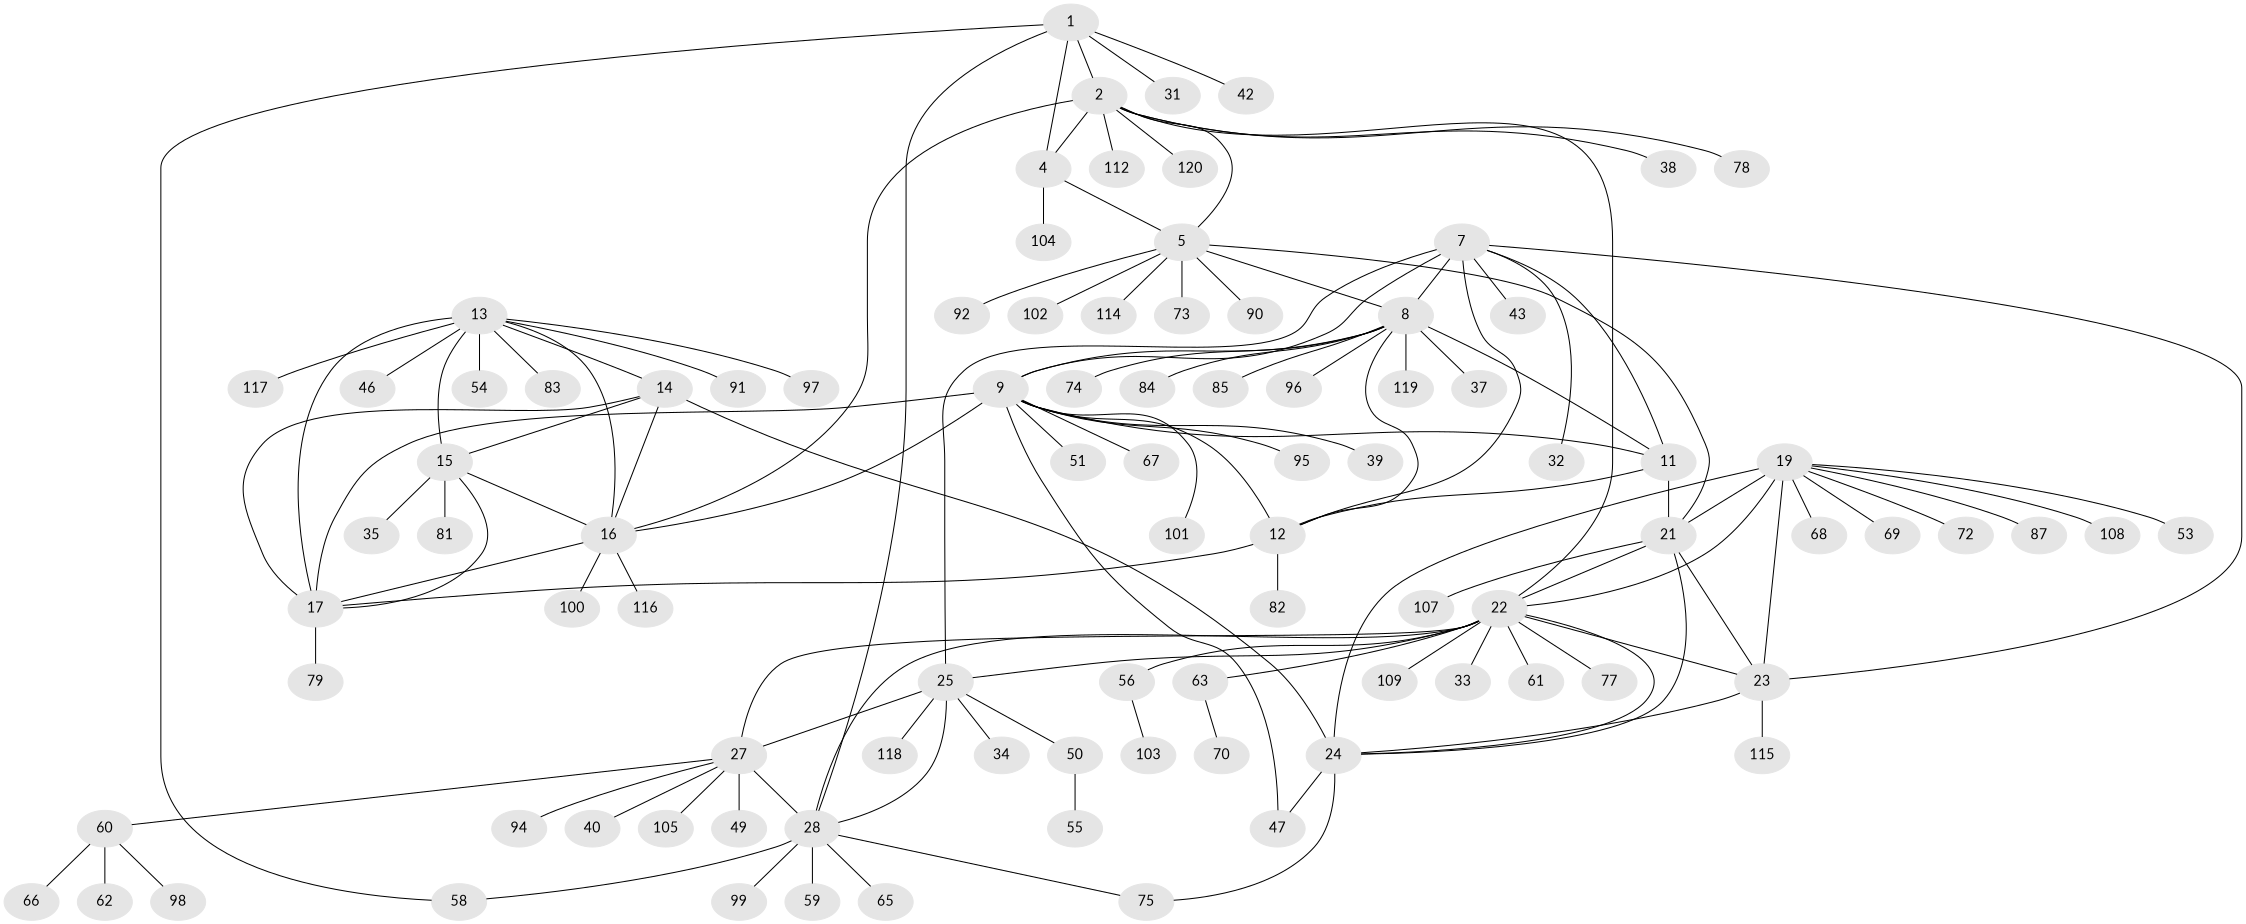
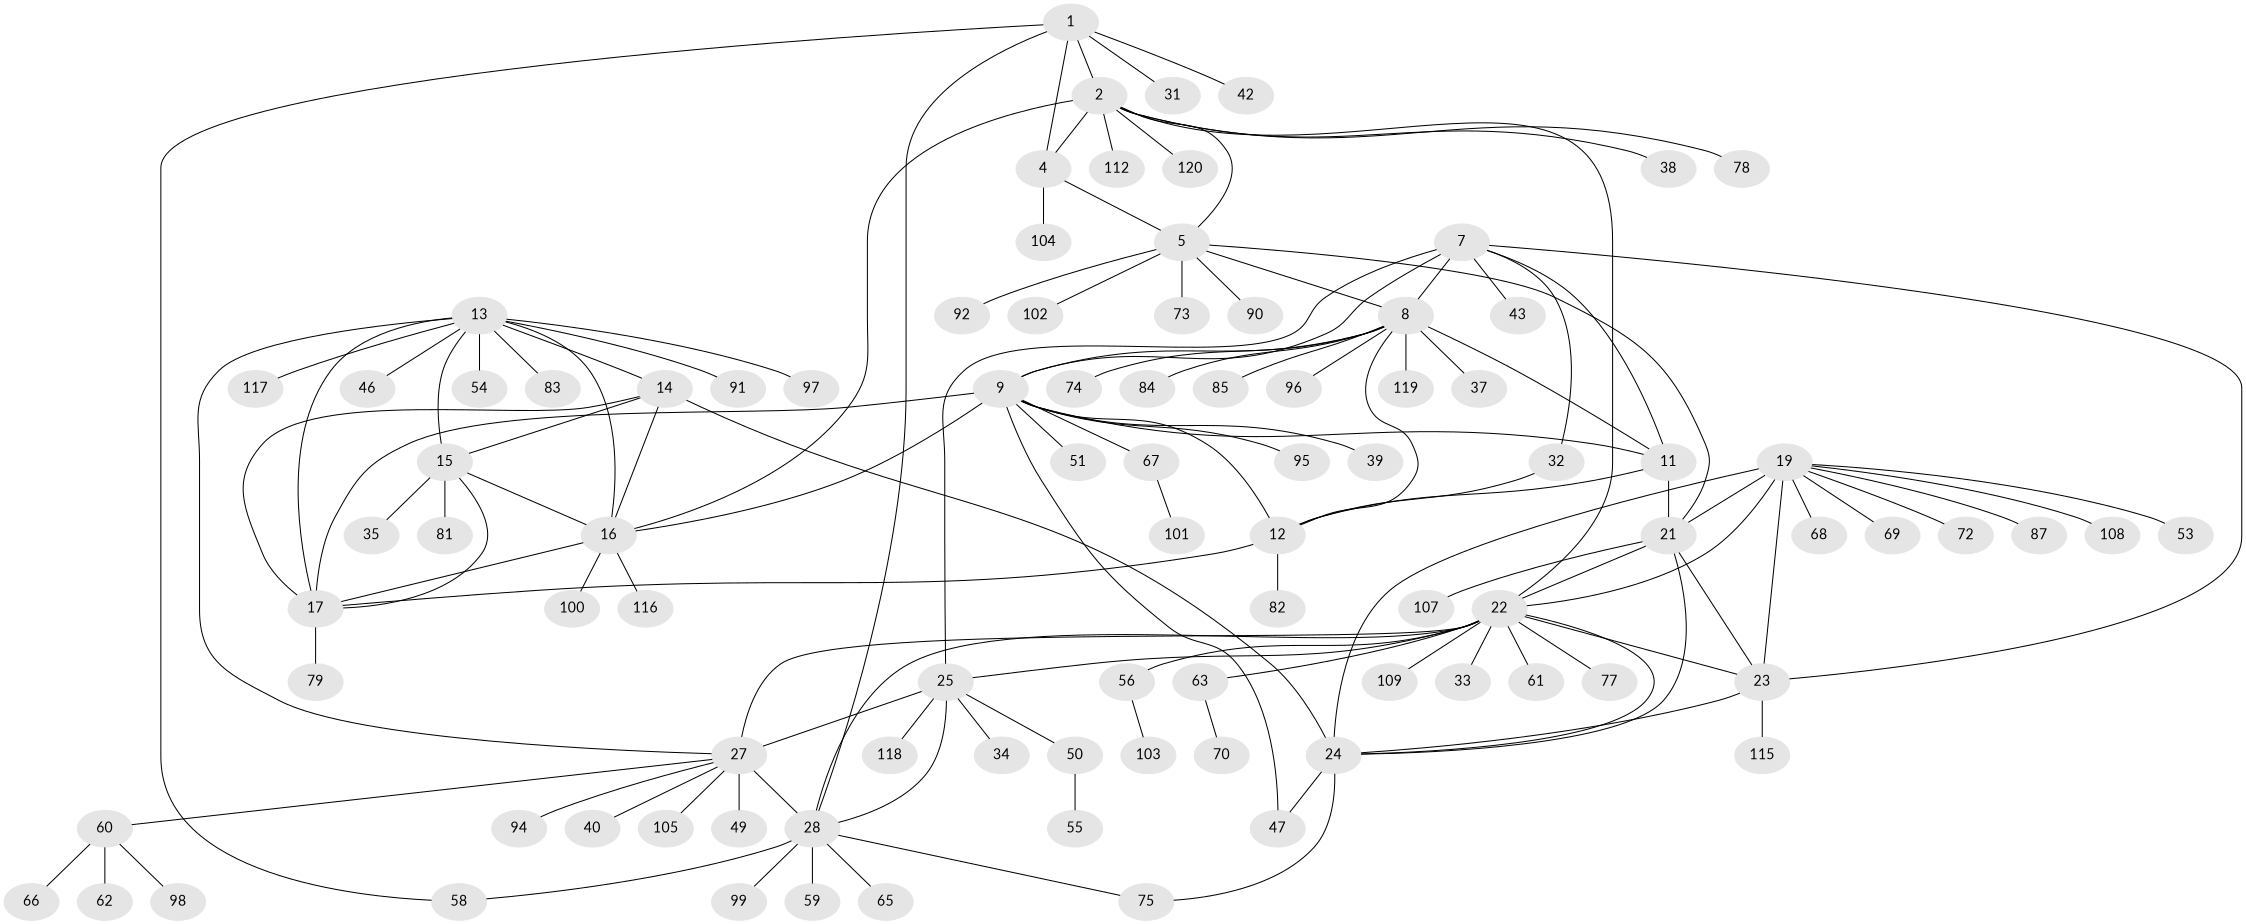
node "114": removed
edge "9" -- "101": now "67" -- "101"
edge "7" -- "12": now "32" -- "12"
edge "13" -- "27": added
